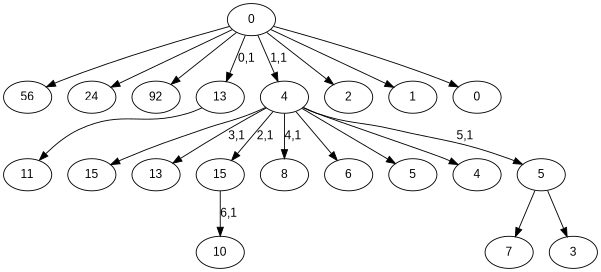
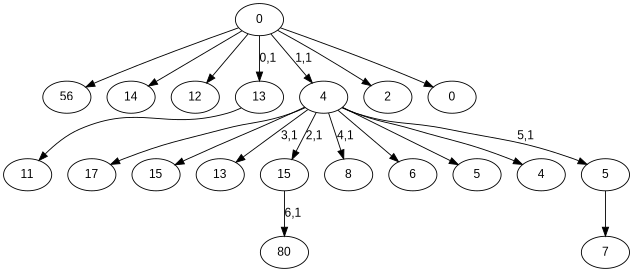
node "24": label "24" -> "14"
node "92": label "92" -> "12"
node "1": removed
node "17": added
node "10": label "10" -> "80"
node "3": removed
